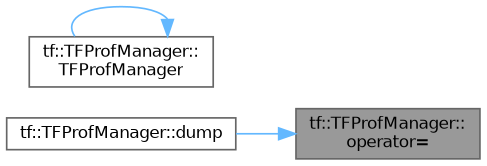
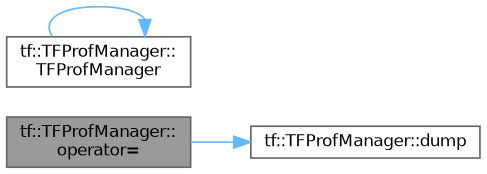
edge "tf::TFProfManager::dump" -> "tf::TFProfManager:: operator=": reversed
